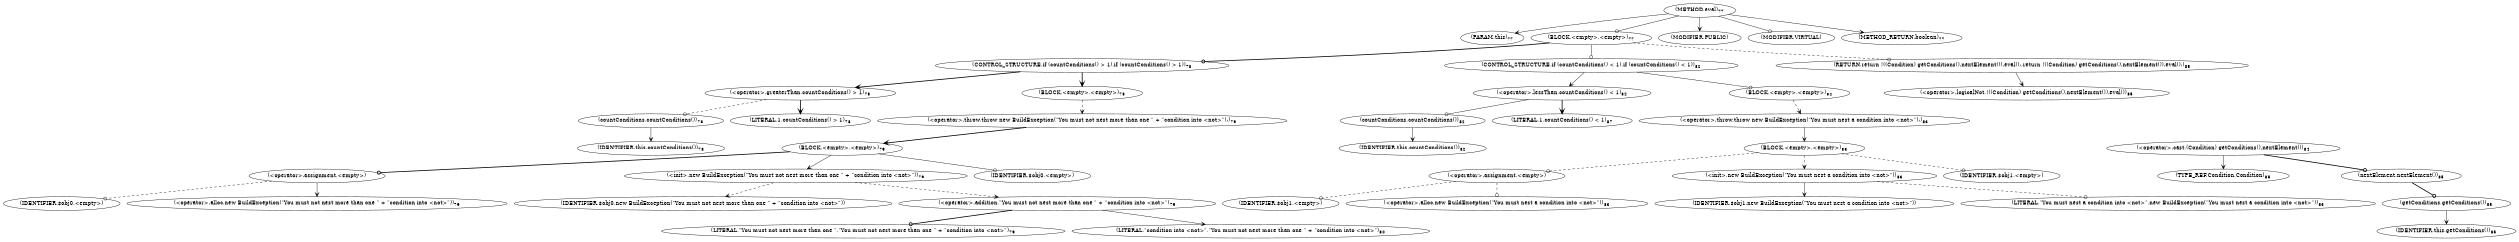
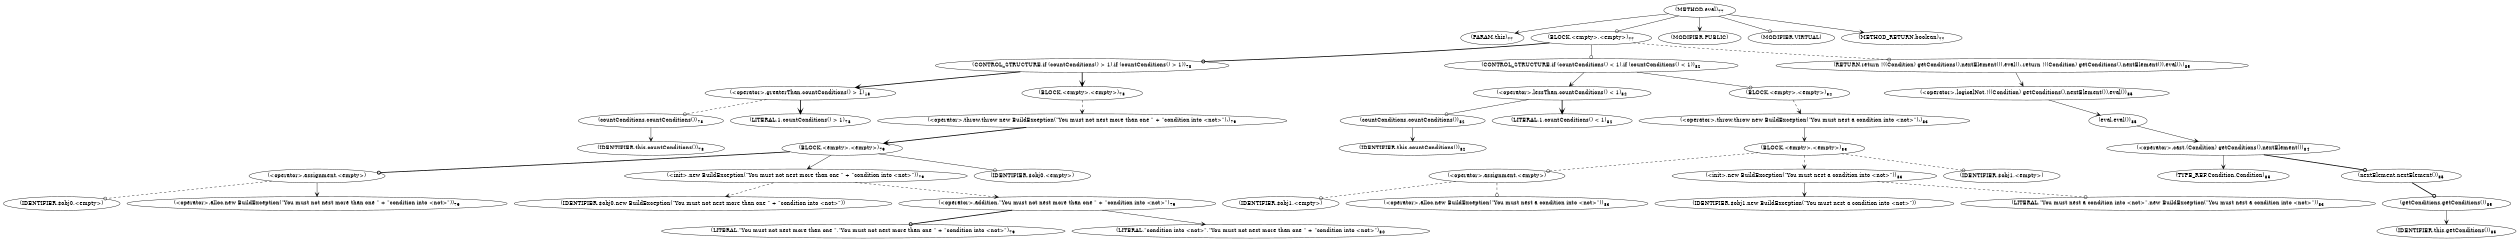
node "(<operator>.greaterThan,countConditions() > 1)": text "78" -> "18"
node "(LITERAL,1,countConditions() < 1)": text "87" -> "82"
node "(eval,eval())": added
